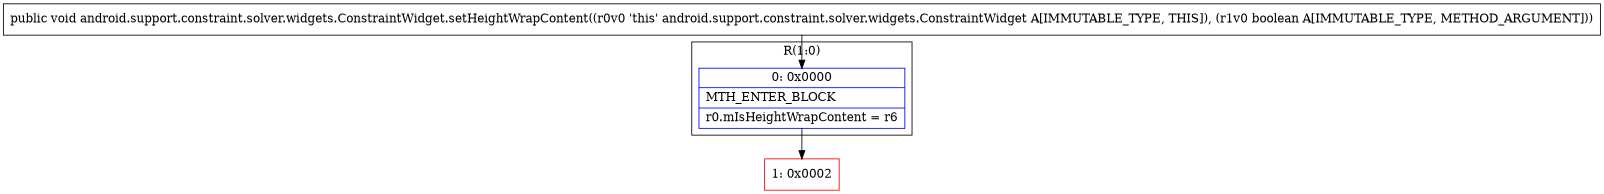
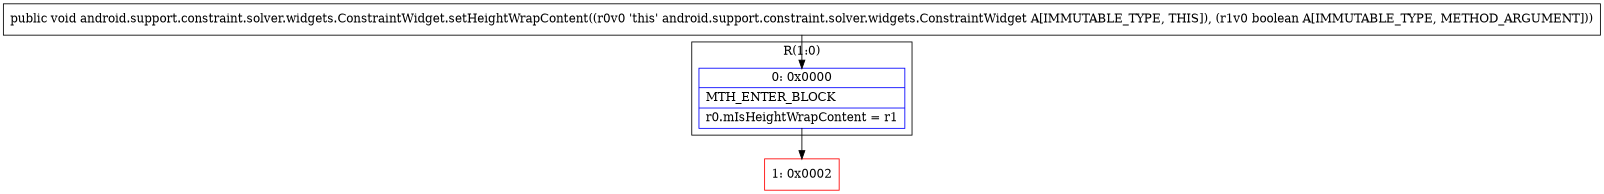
node "0: 0x0000": text "r0.mIsHeightWrapContent = r6" -> "r0.mIsHeightWrapContent = r1"
